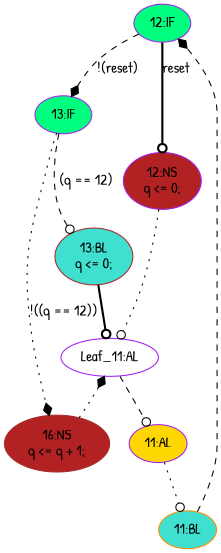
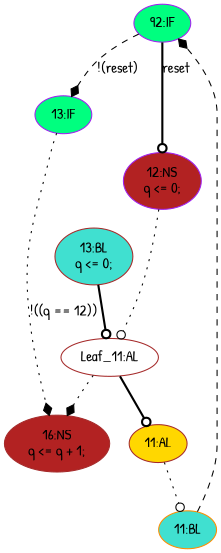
node "12:IF": label "12:IF" -> "92:IF"
edge "13:IF" -> "13:BL q <= 0;": removed, label "(q == 12)"
node "Leaf_11:AL": color purple -> brown
edge "Leaf_11:AL" -> "11:AL": style dashed -> bold
edge "16:NS q <= q + 1;" -> "Leaf_11:AL": reversed
node "11:AL": color purple -> brown
